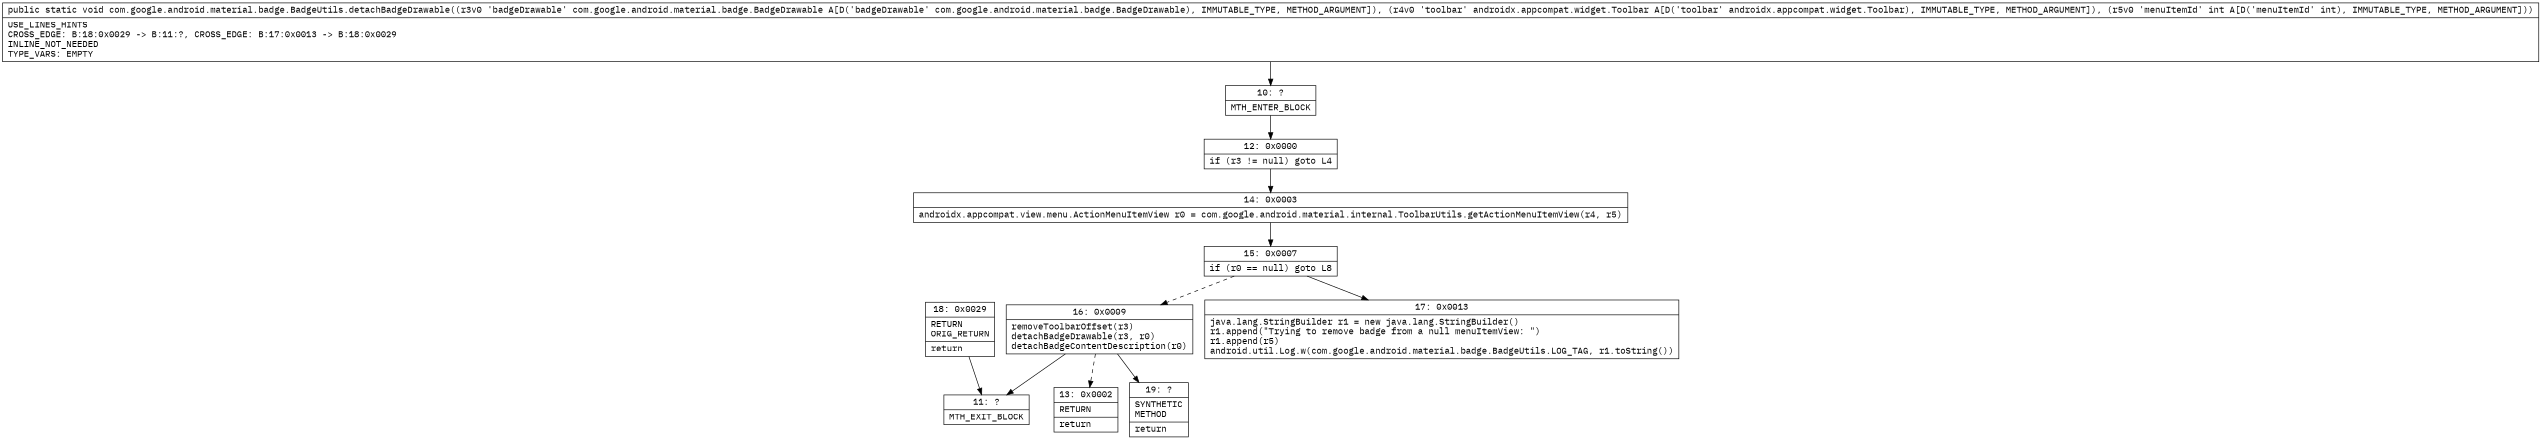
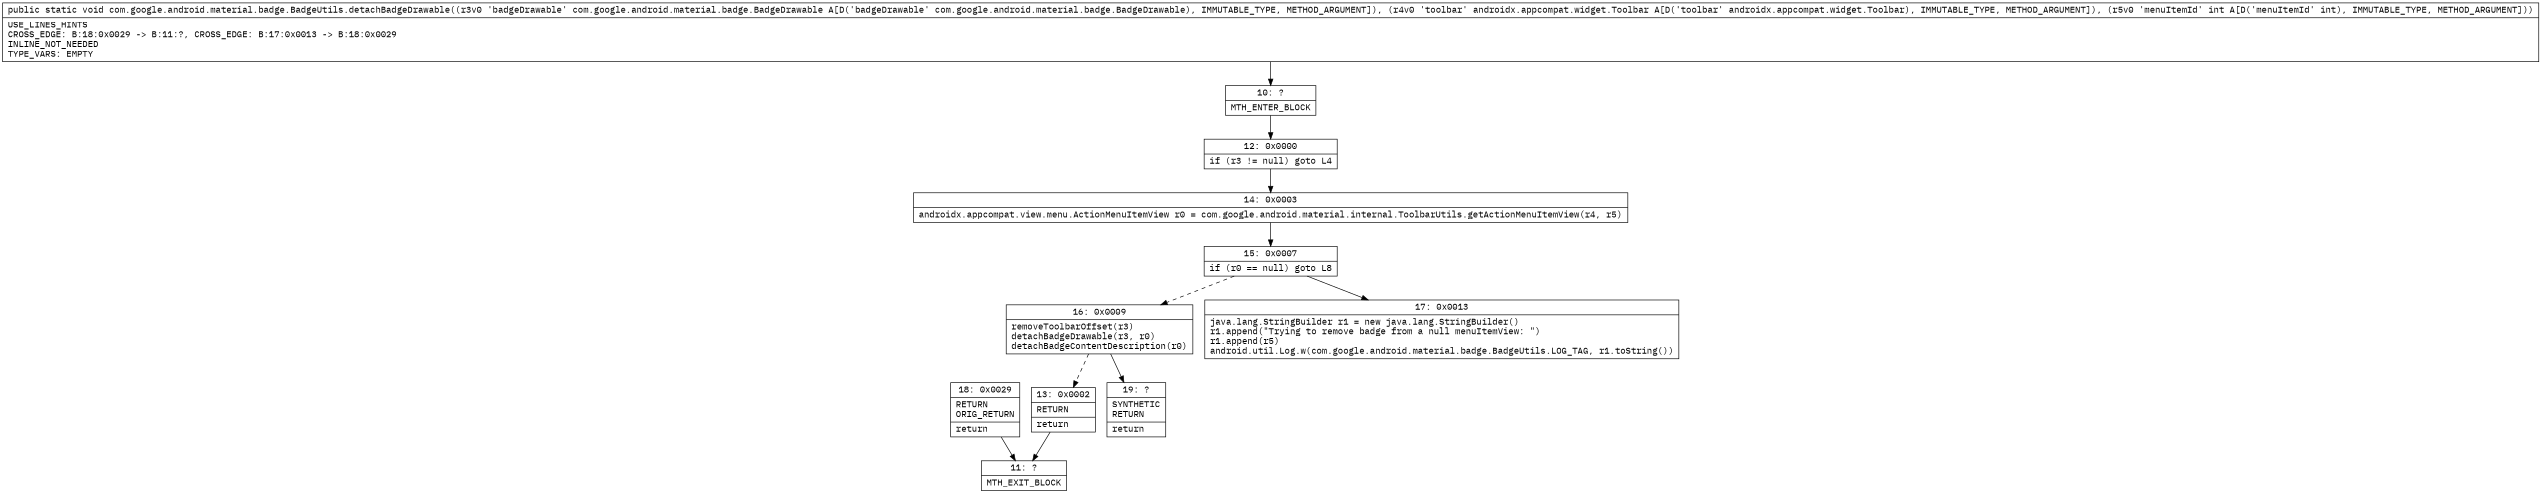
edge "16: 0x0009" -> "11: ?": now "13: 0x0002" -> "11: ?"
node "19: ?": text "METHOD" -> "RETURN"
